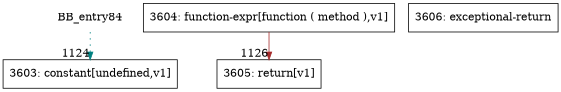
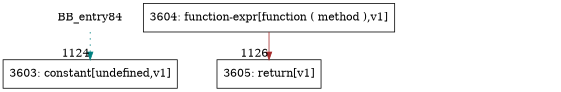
node "3606: exceptional-return": removed
